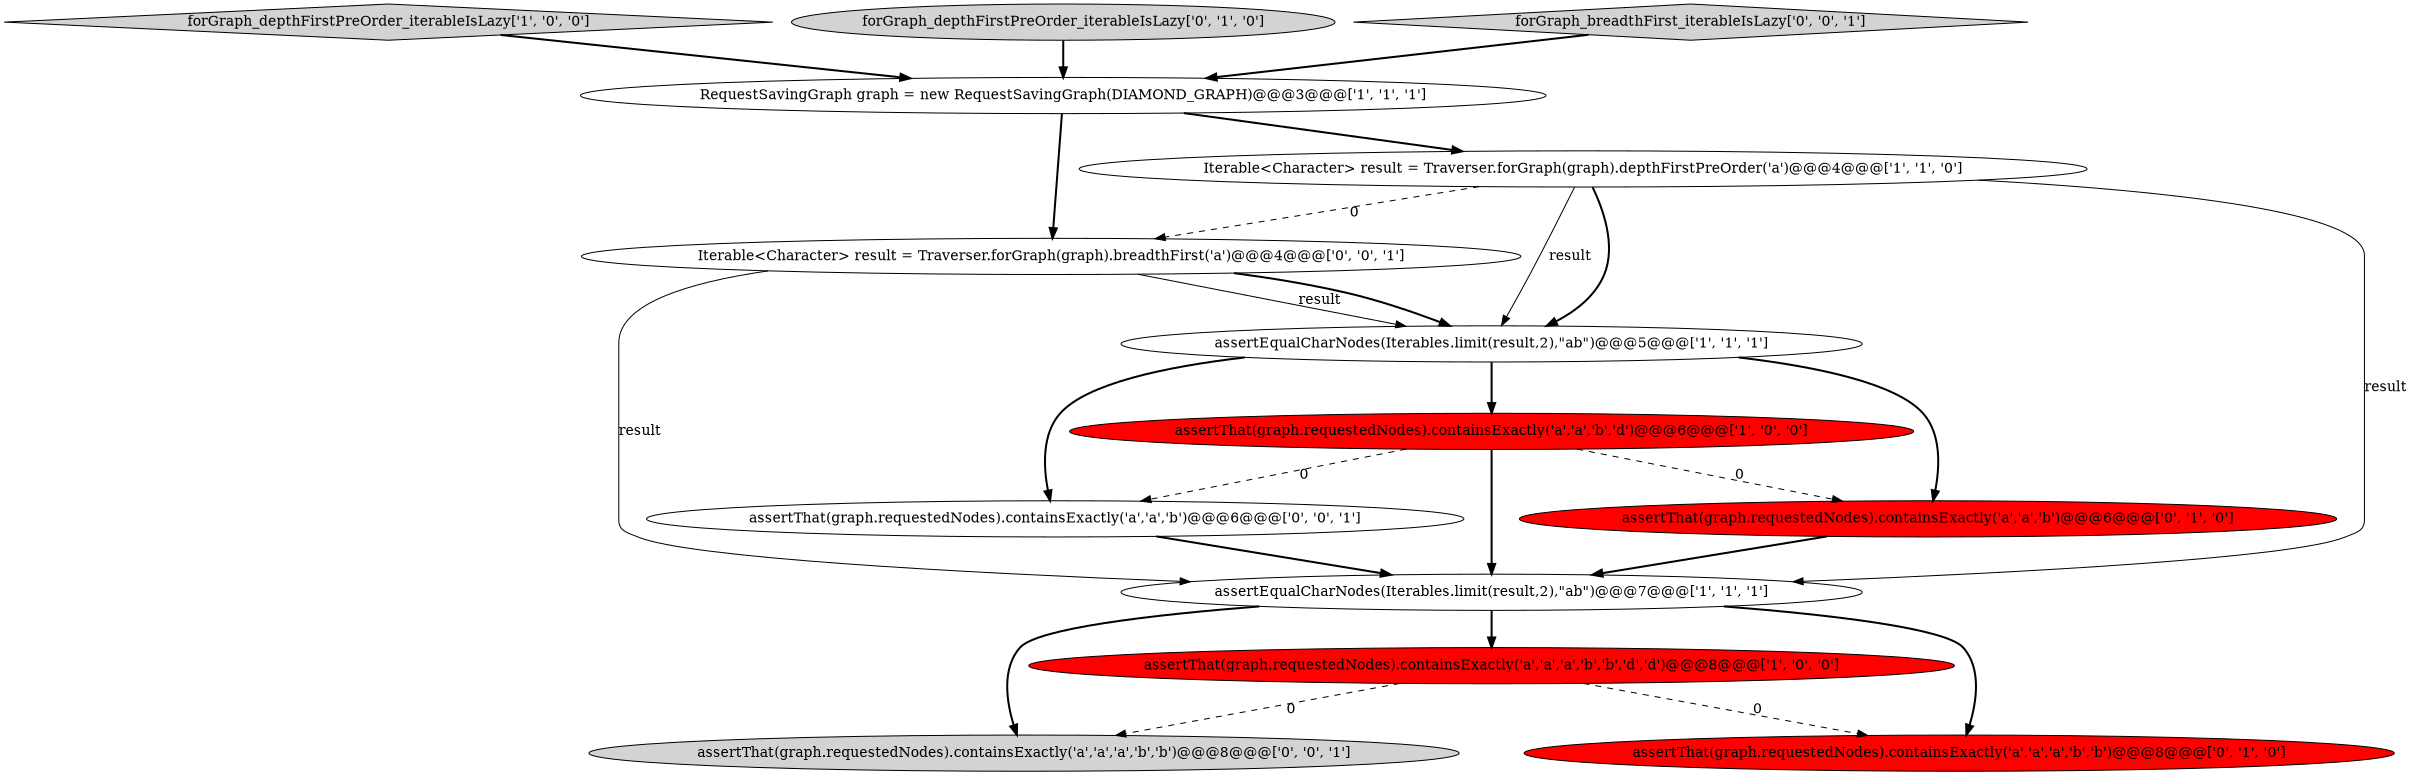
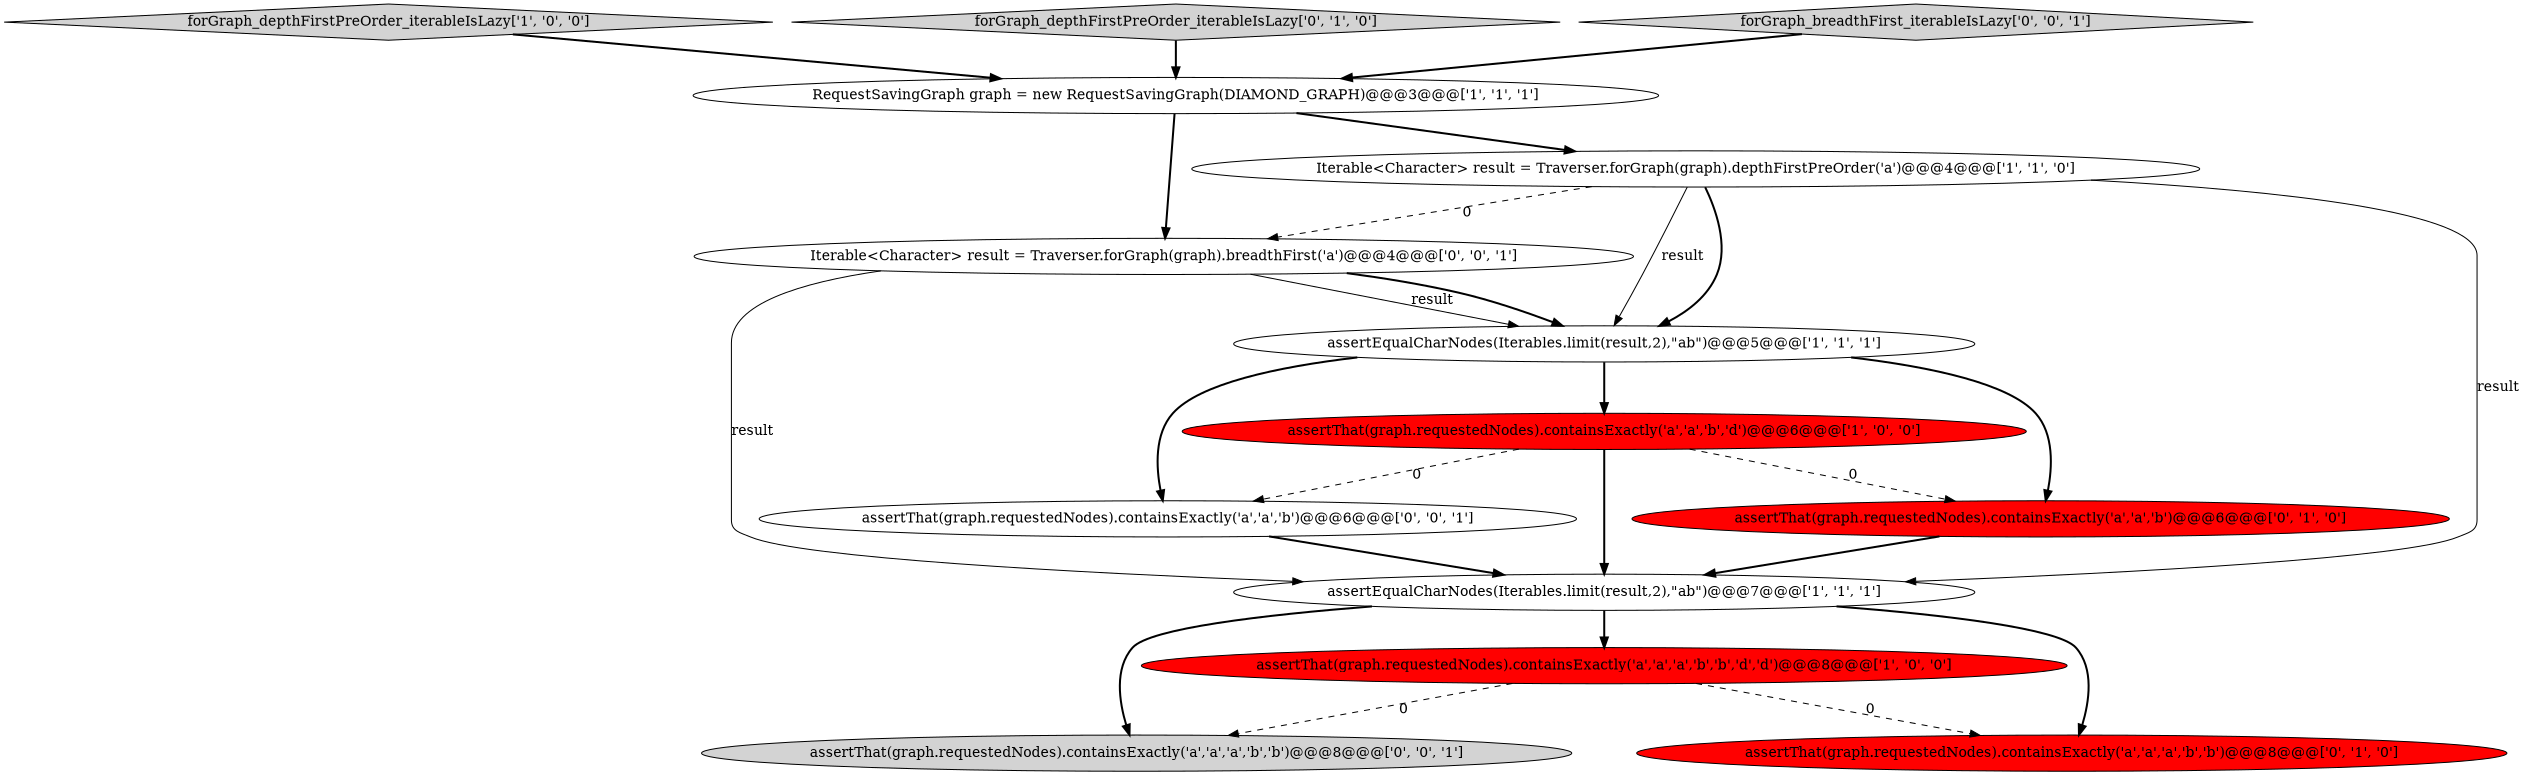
node "forGraph_depthFirstPreOrder_iterableIsLazy['0', '1', '0']": shape ellipse -> diamond
